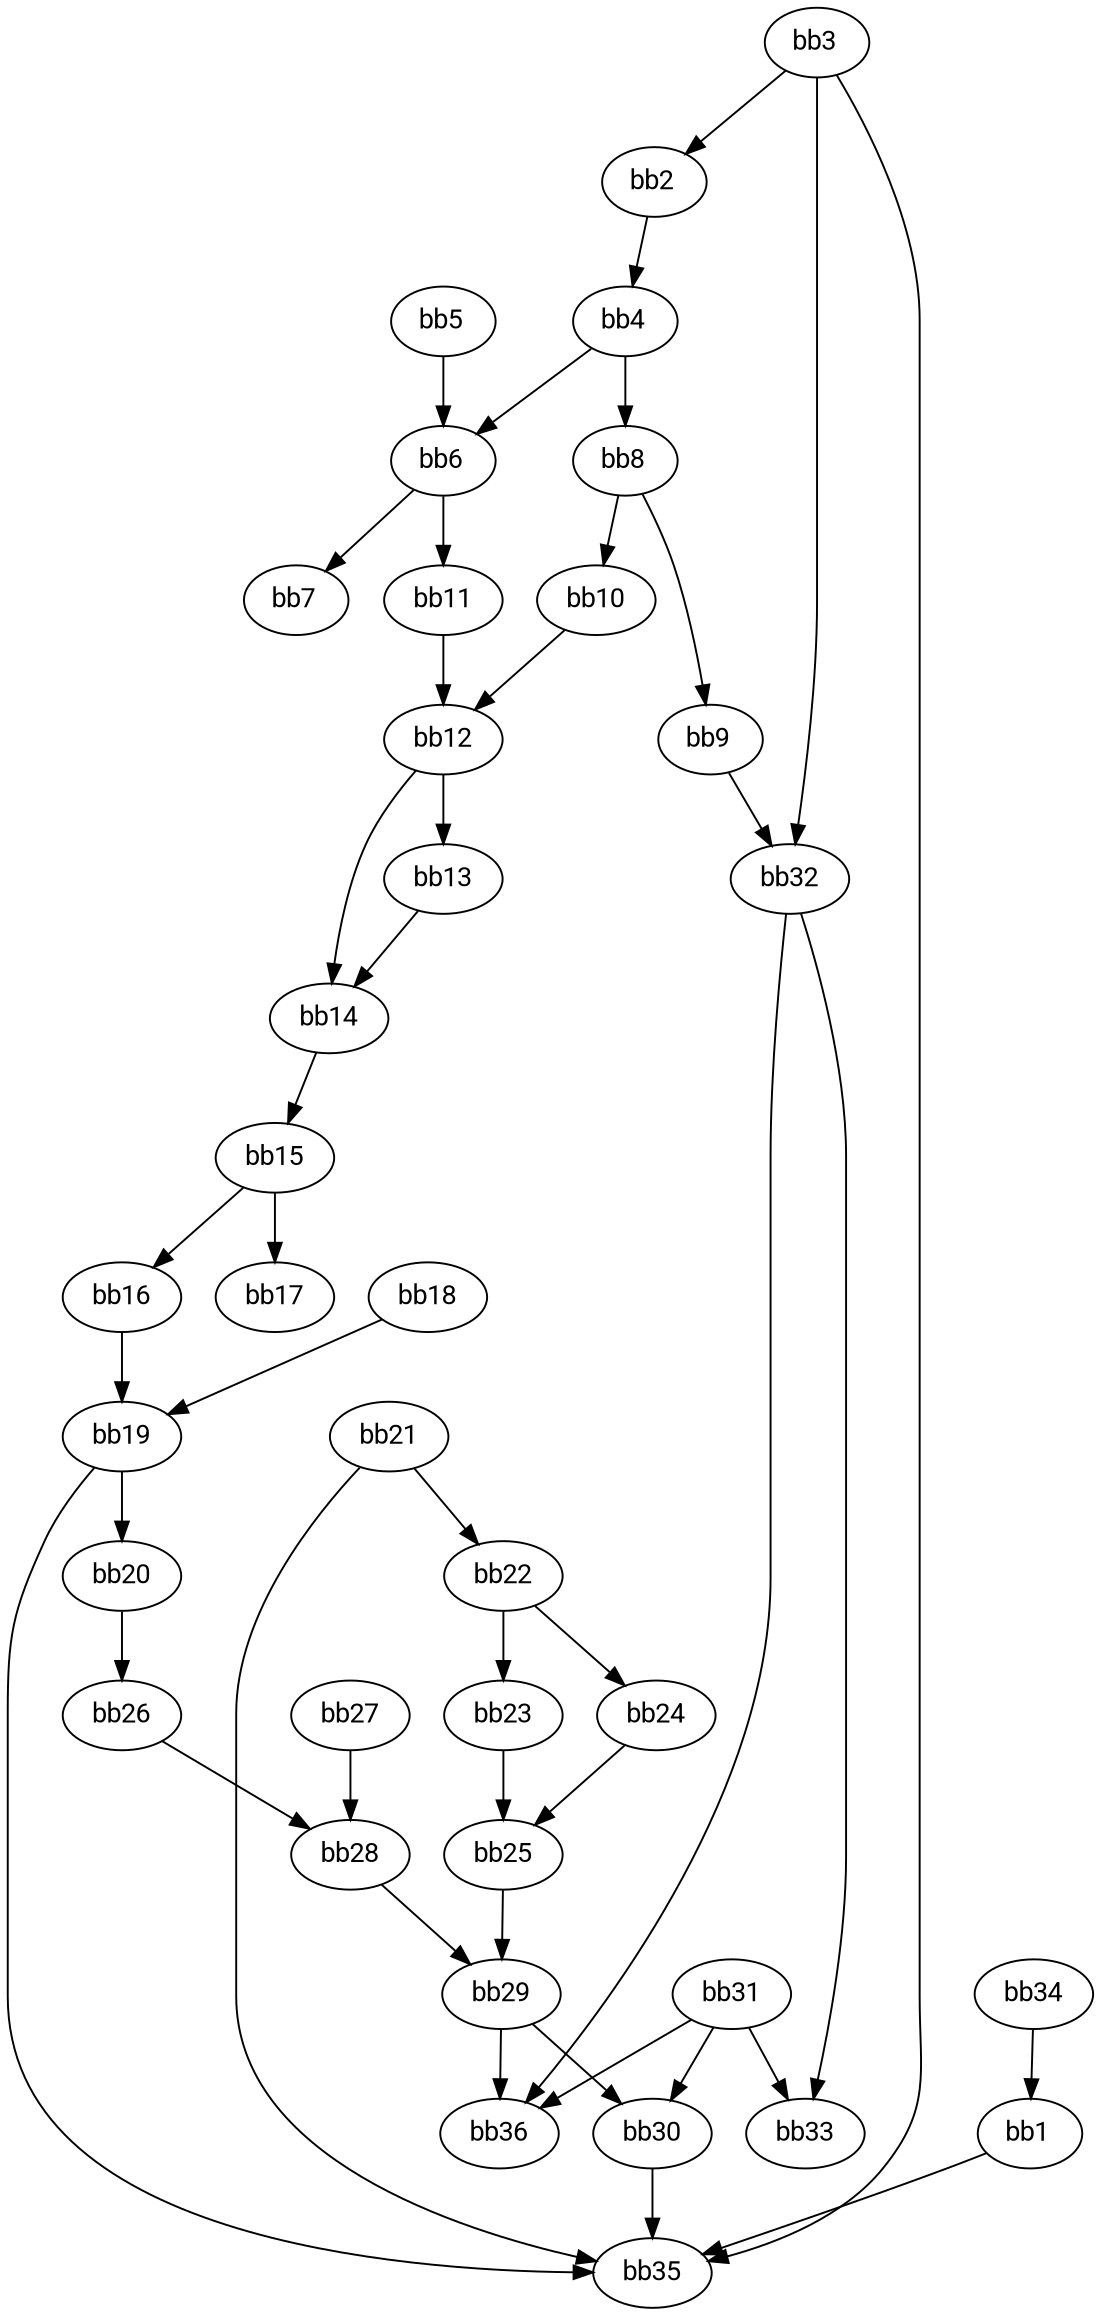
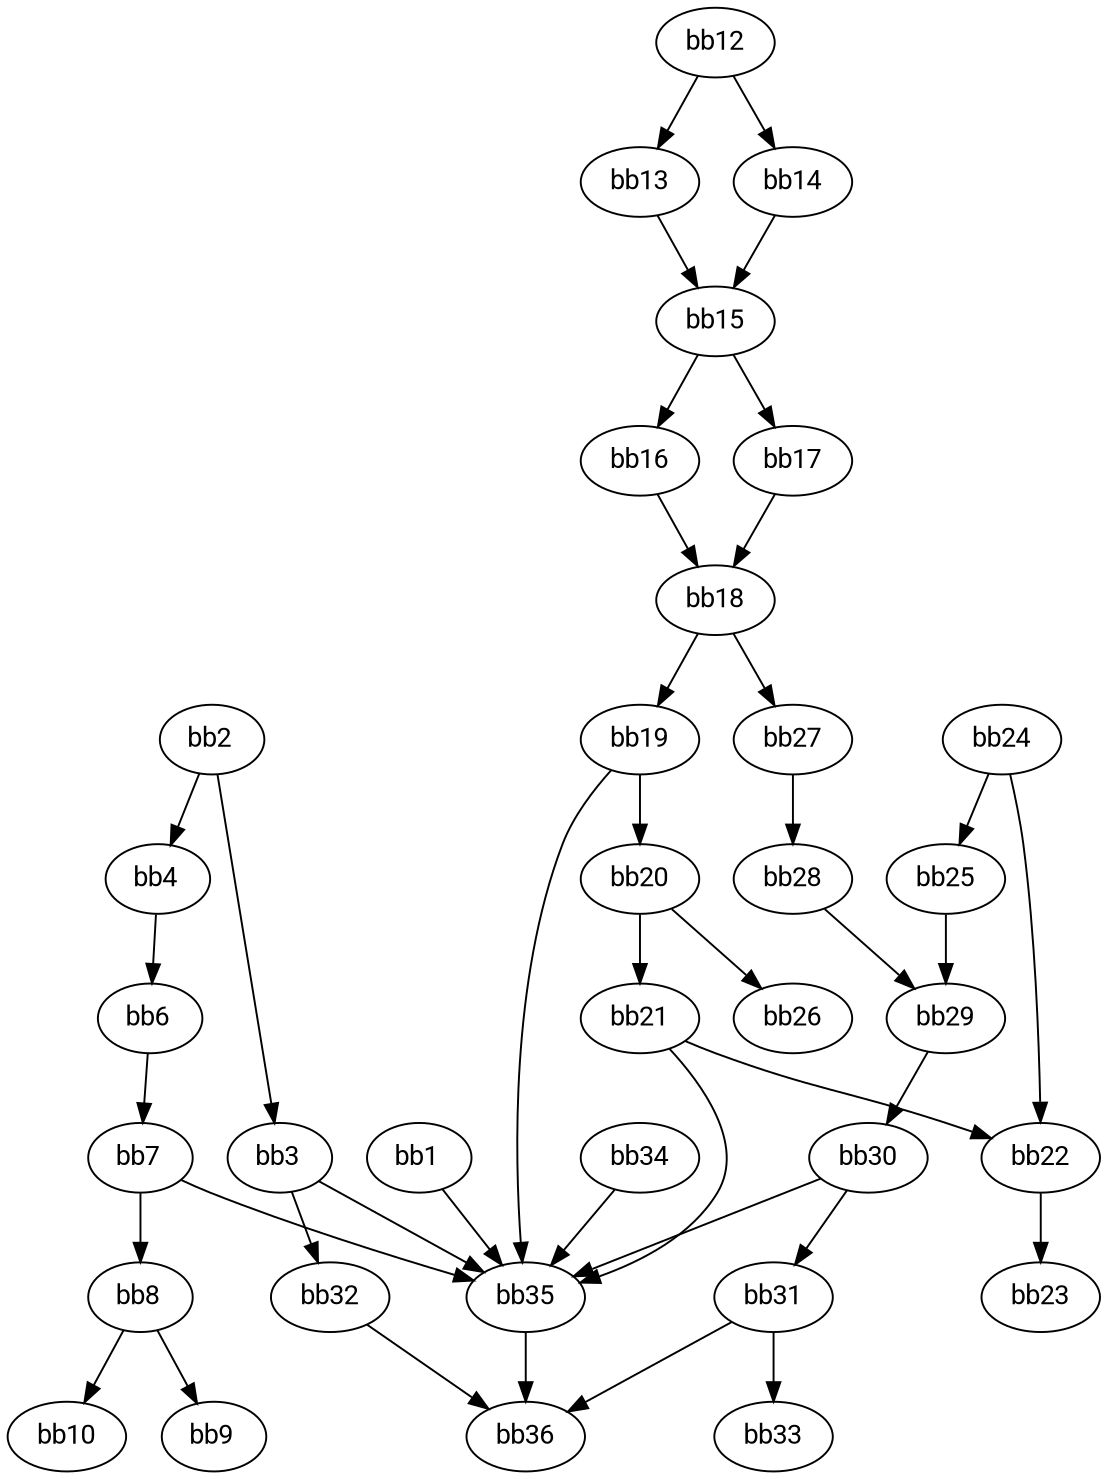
edge "bb3" -> "bb2": reversed
node "bb5": removed
edge "bb4" -> "bb8": now "bb7" -> "bb8"
edge "bb17" -> "bb18": added
node "bb11": removed
edge "bb18" -> "bb27": added
edge "bb10" -> "bb12": removed
edge "bb9" -> "bb32": removed
edge "bb20" -> "bb21": added
edge "bb13" -> "bb14": now "bb13" -> "bb15"
edge "bb7" -> "bb35": added
edge "bb16" -> "bb19": now "bb16" -> "bb18"
edge "bb32" -> "bb33": removed
edge "bb22" -> "bb24": reversed
edge "bb23" -> "bb25": removed
edge "bb26" -> "bb28": removed
edge "bb29" -> "bb36": now "bb35" -> "bb36"
edge "bb34" -> "bb1": now "bb34" -> "bb35"
edge "bb31" -> "bb30": reversed
